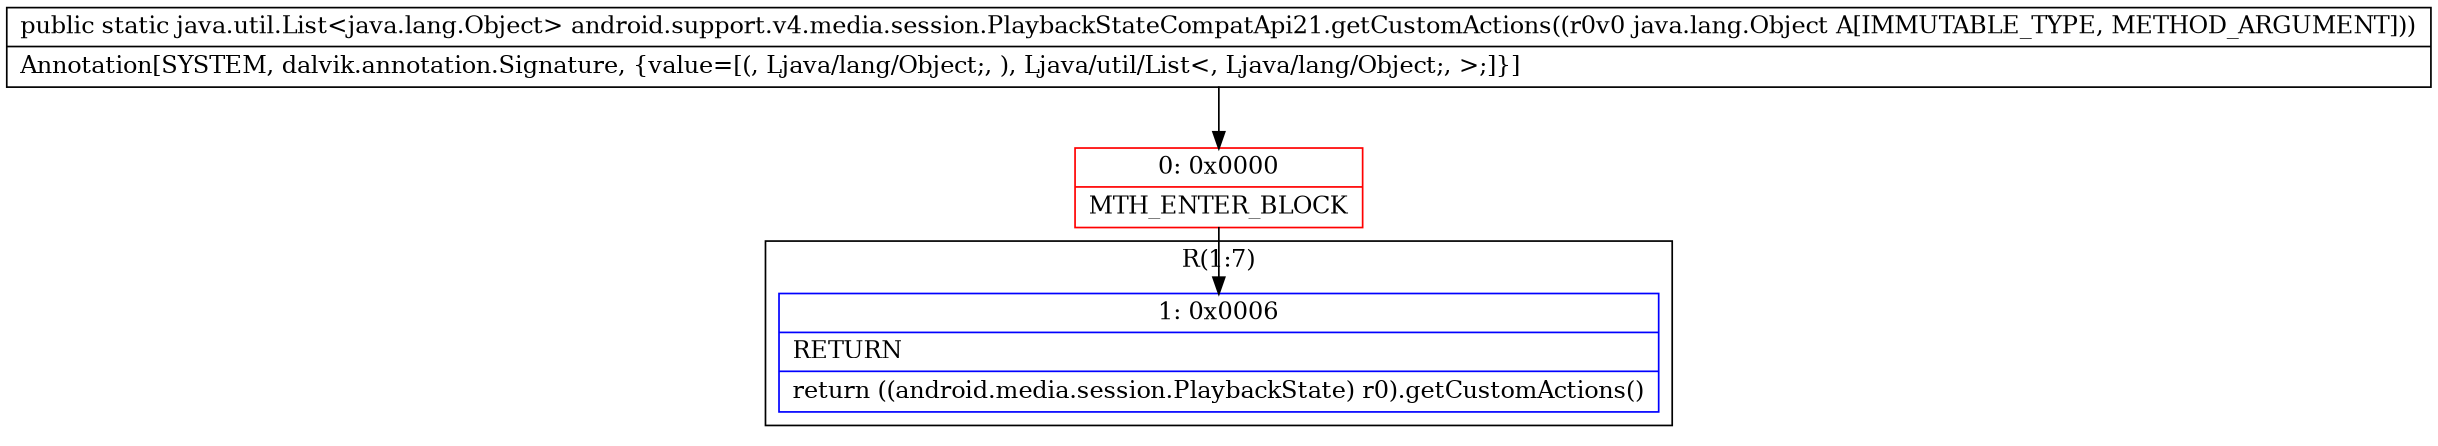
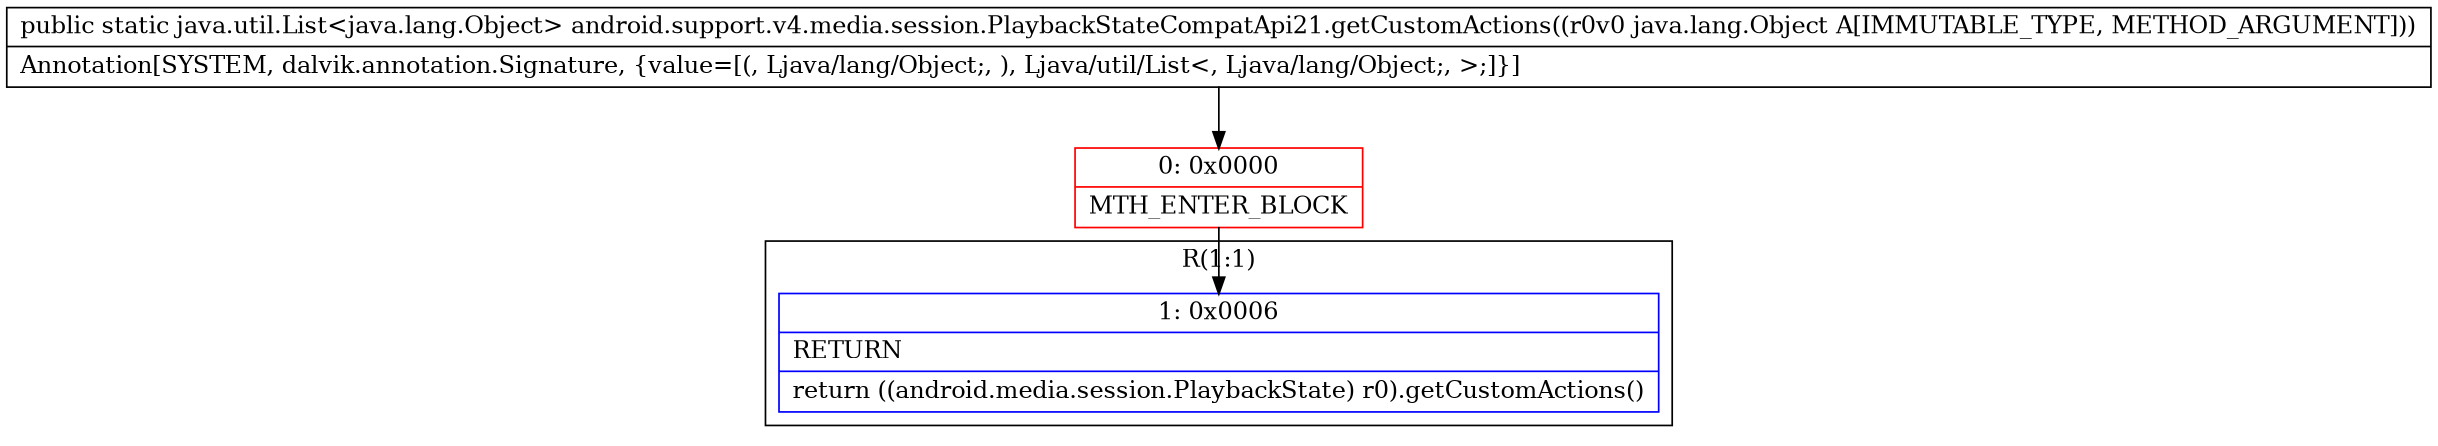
cluster "R(1:7)": label "R(1:7)" -> "R(1:1)"
